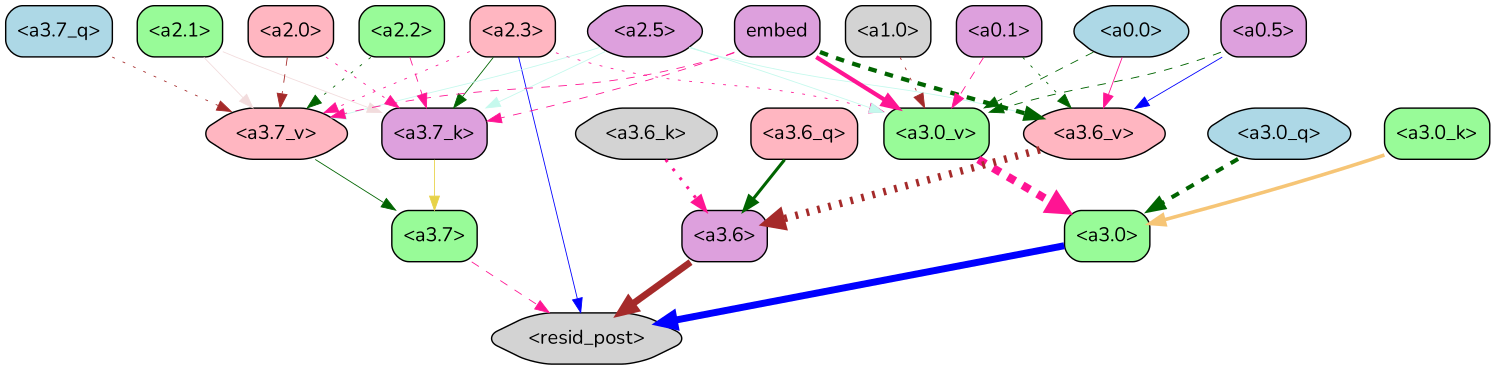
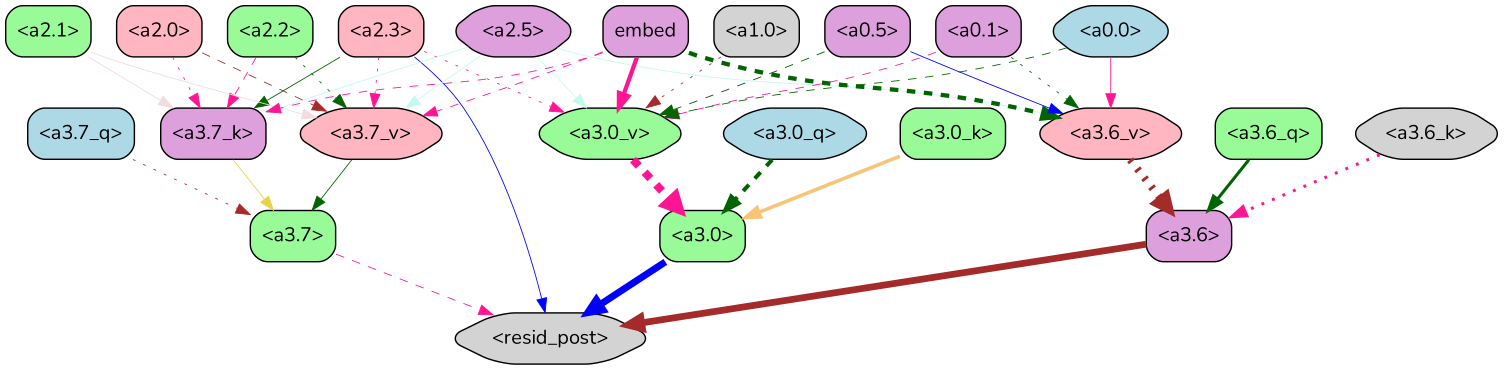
edge "<a3.7_q>" -> "<a3.7_v>": now "<a3.7_q>" -> "<a3.7>"
node "<a3.6_q>": fillcolor lightpink -> palegreen
node "<a3.0_v>": shape box -> hexagon
